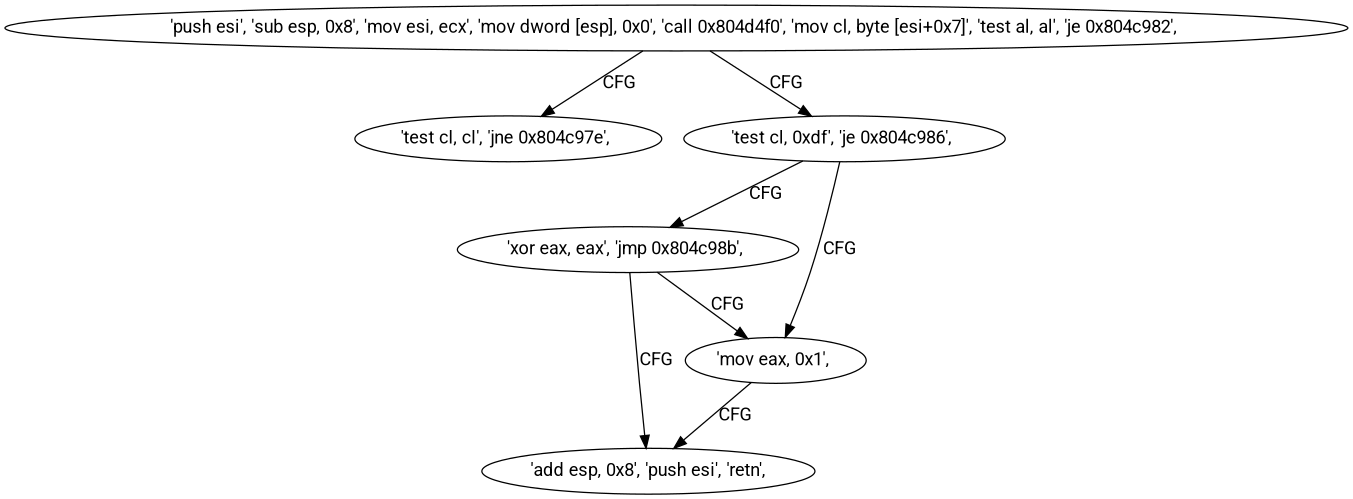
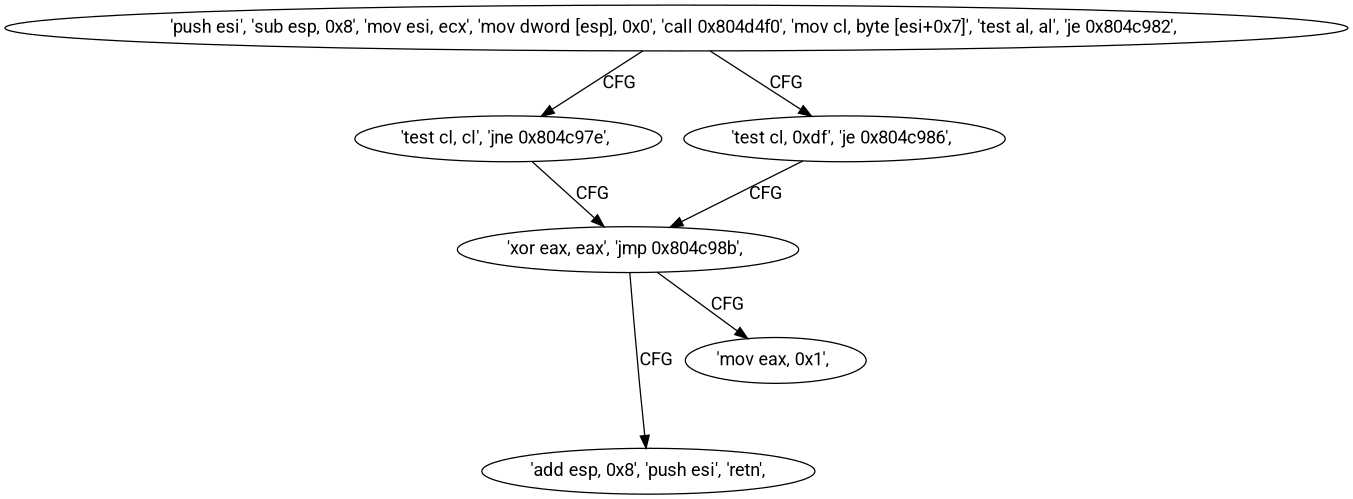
edge "'test cl, cl', 'jne 0x804c97e'," -> "'xor eax, eax', 'jmp 0x804c98b',": added, label "CFG"
edge "'test cl, 0xdf', 'je 0x804c986'," -> "'mov eax, 0x1',": removed, label "CFG"
edge "'mov eax, 0x1'," -> "'add esp, 0x8', 'push esi', 'retn',": removed, label "CFG"
